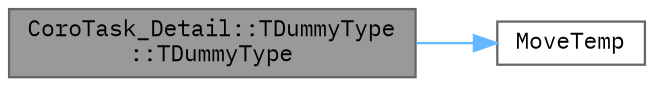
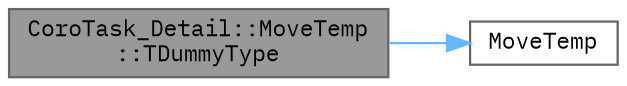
node "CoroTask_Detail::TDummyType ::TDummyType": label "CoroTask_Detail::TDummyType ::TDummyType" -> "CoroTask_Detail::MoveTemp ::TDummyType"
